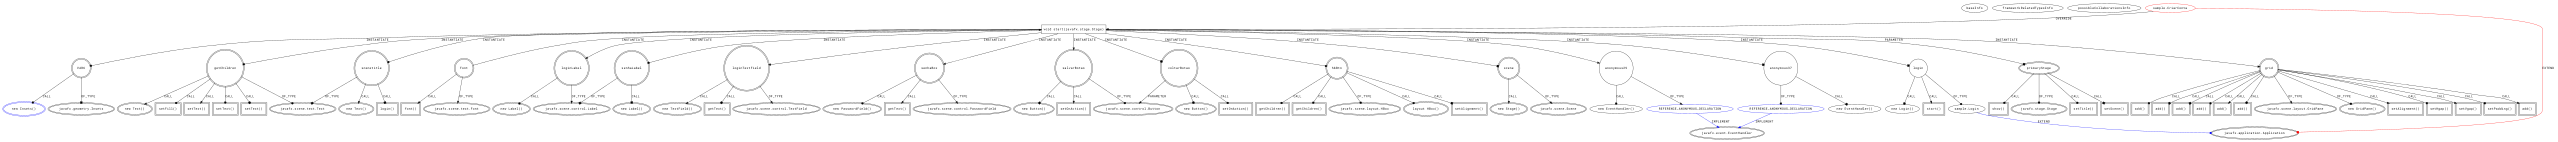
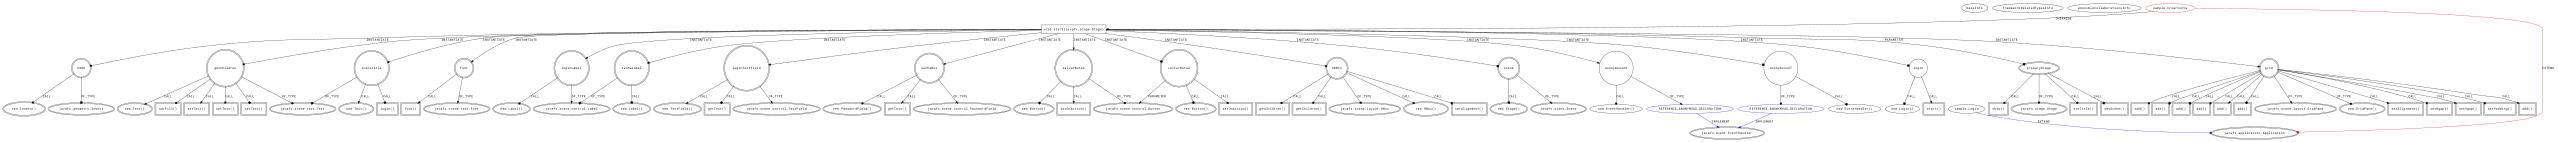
edge "Font" -> "void start(javafx.stage.Stage)": reversed
edge "login" -> "sample.Login": removed, label "OF_TYPE"
edge "scene" -> "new Stage()": arrowhead normal -> box
node "new Insets()": color blue -> black
node "layout HBox()": label "layout HBox()" -> "new HBox()"
